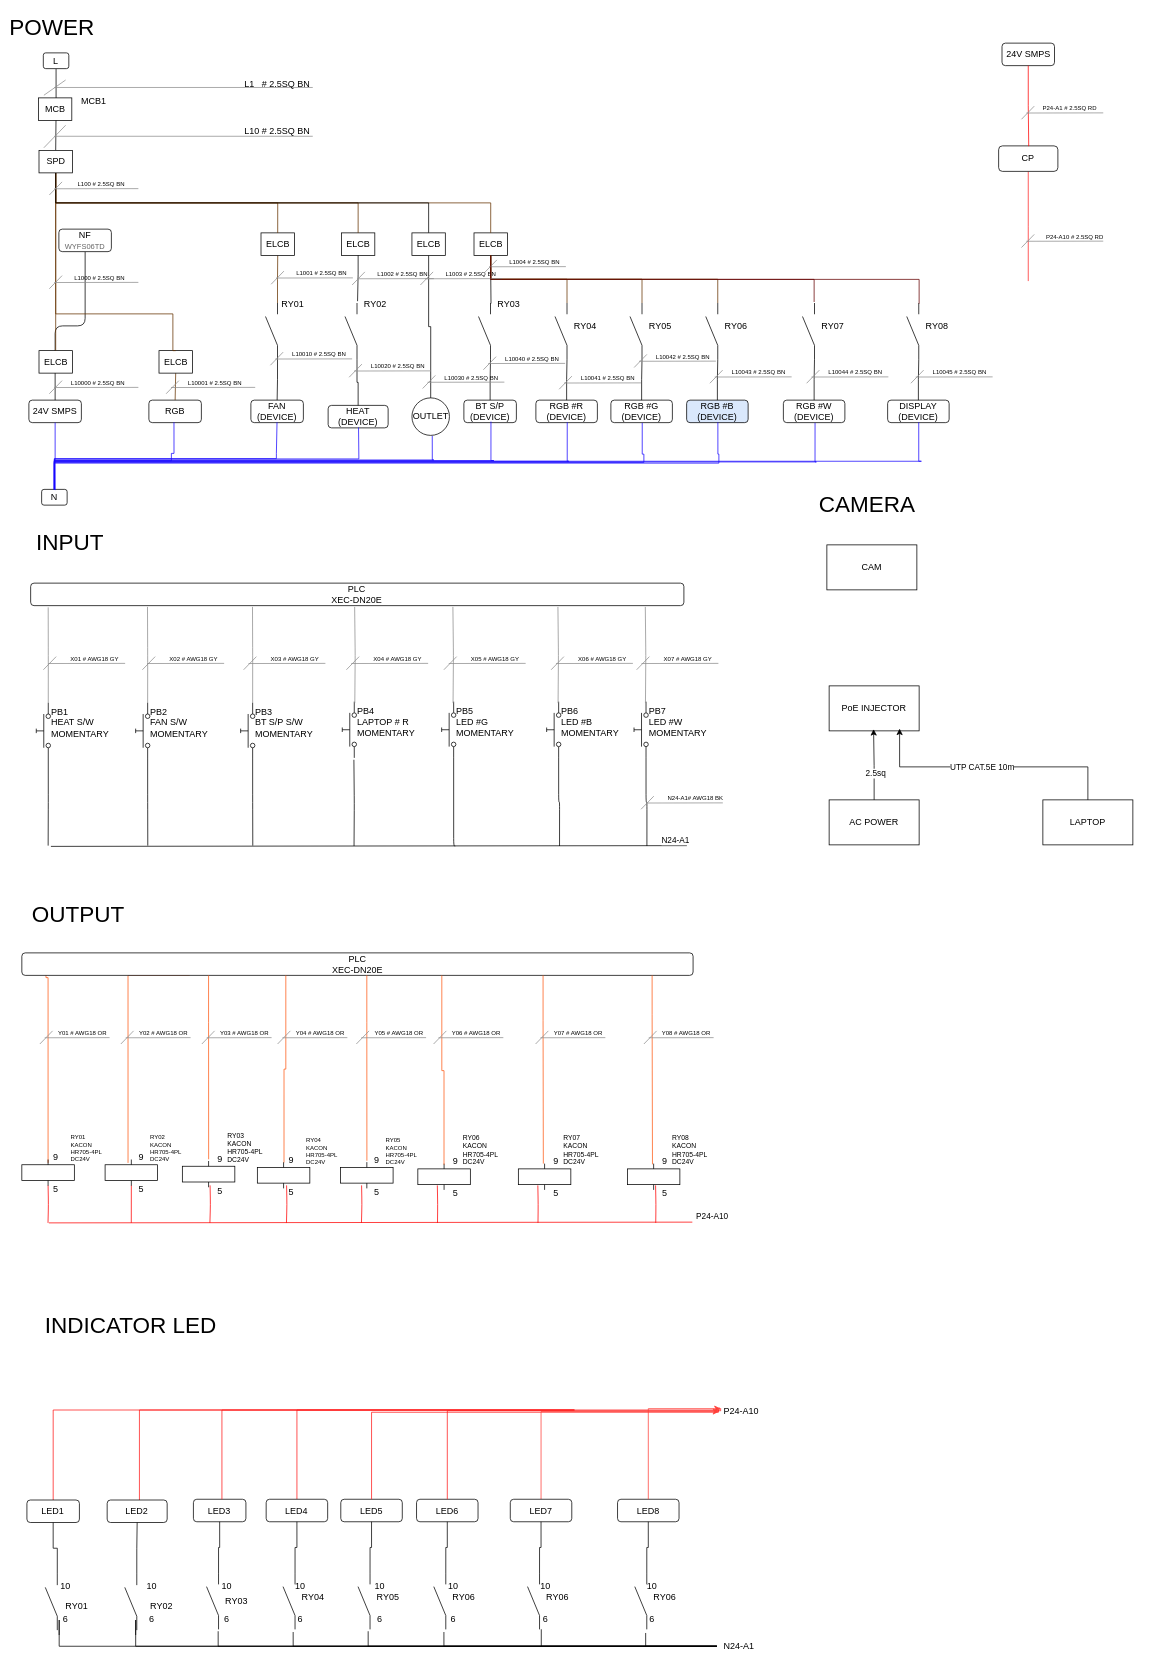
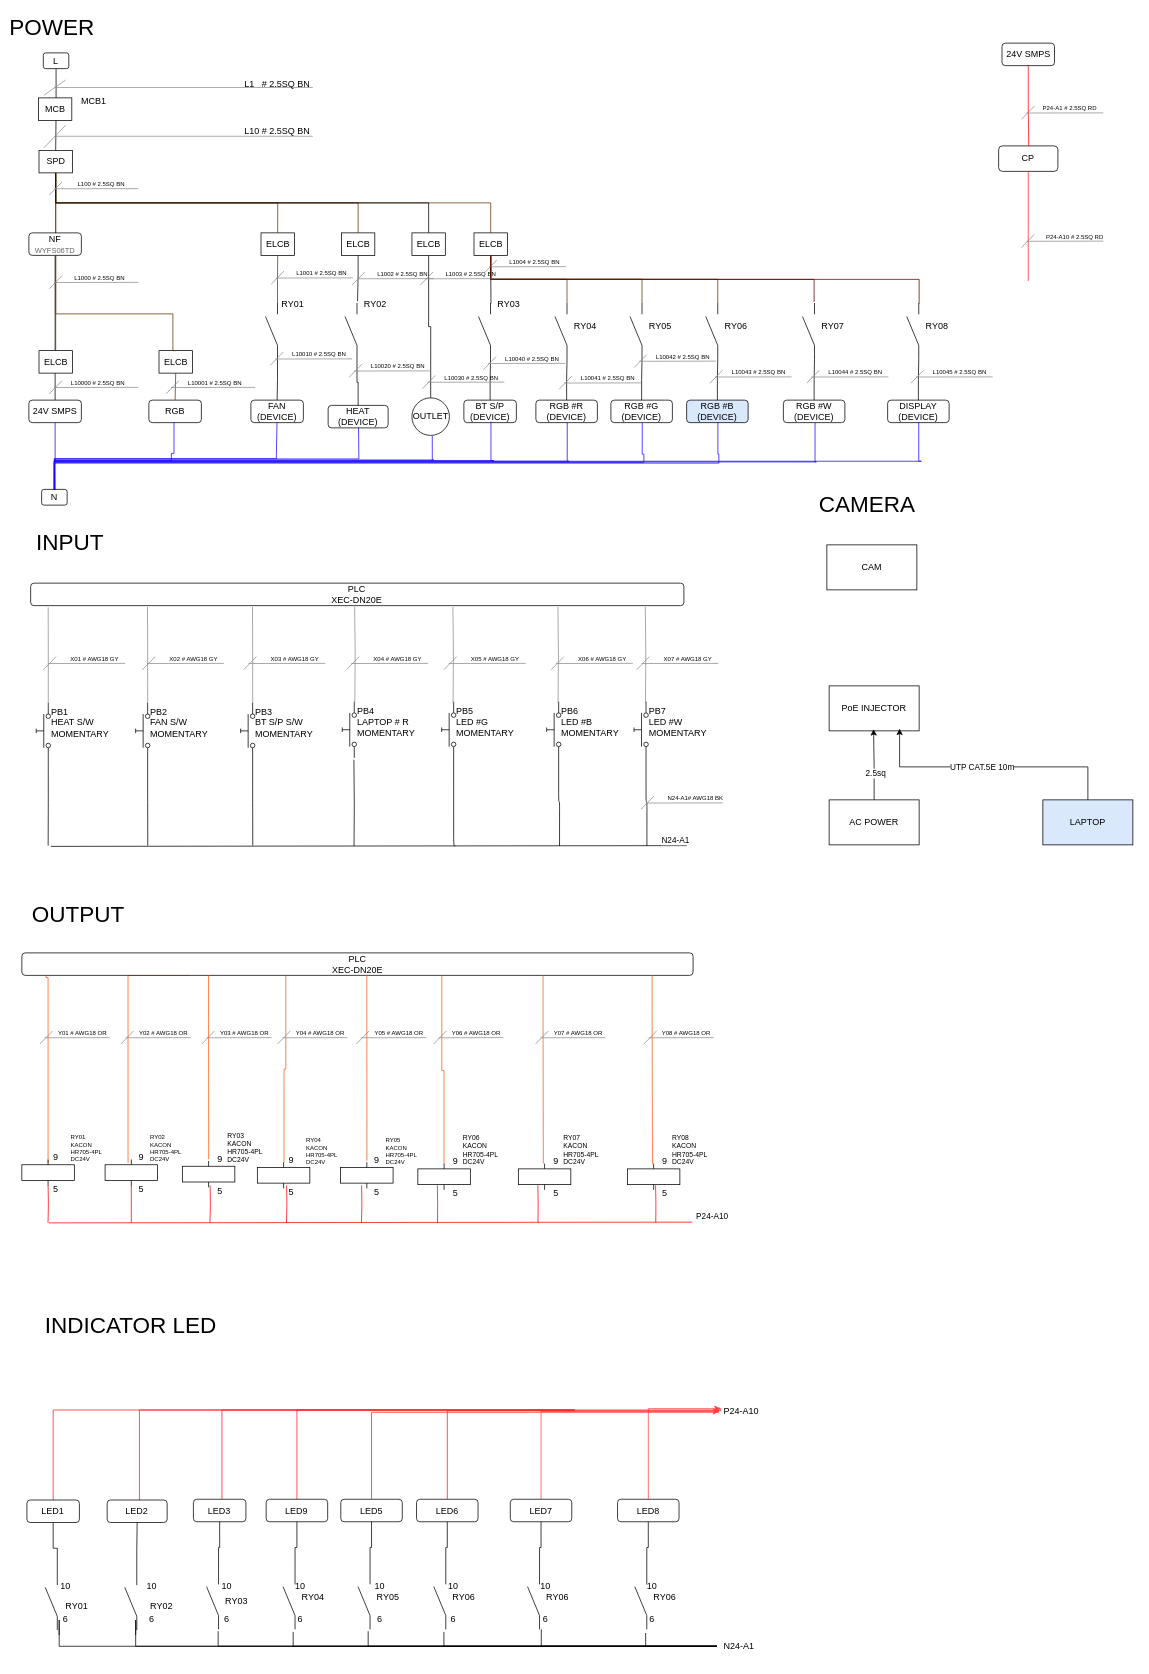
node "NF WYFS06TD": moved (85, 240) -> (55, 244)
node "LAPTOP": fillcolor #ffffff -> #dae8fc
node "LED4": label "LED4" -> "LED9"
